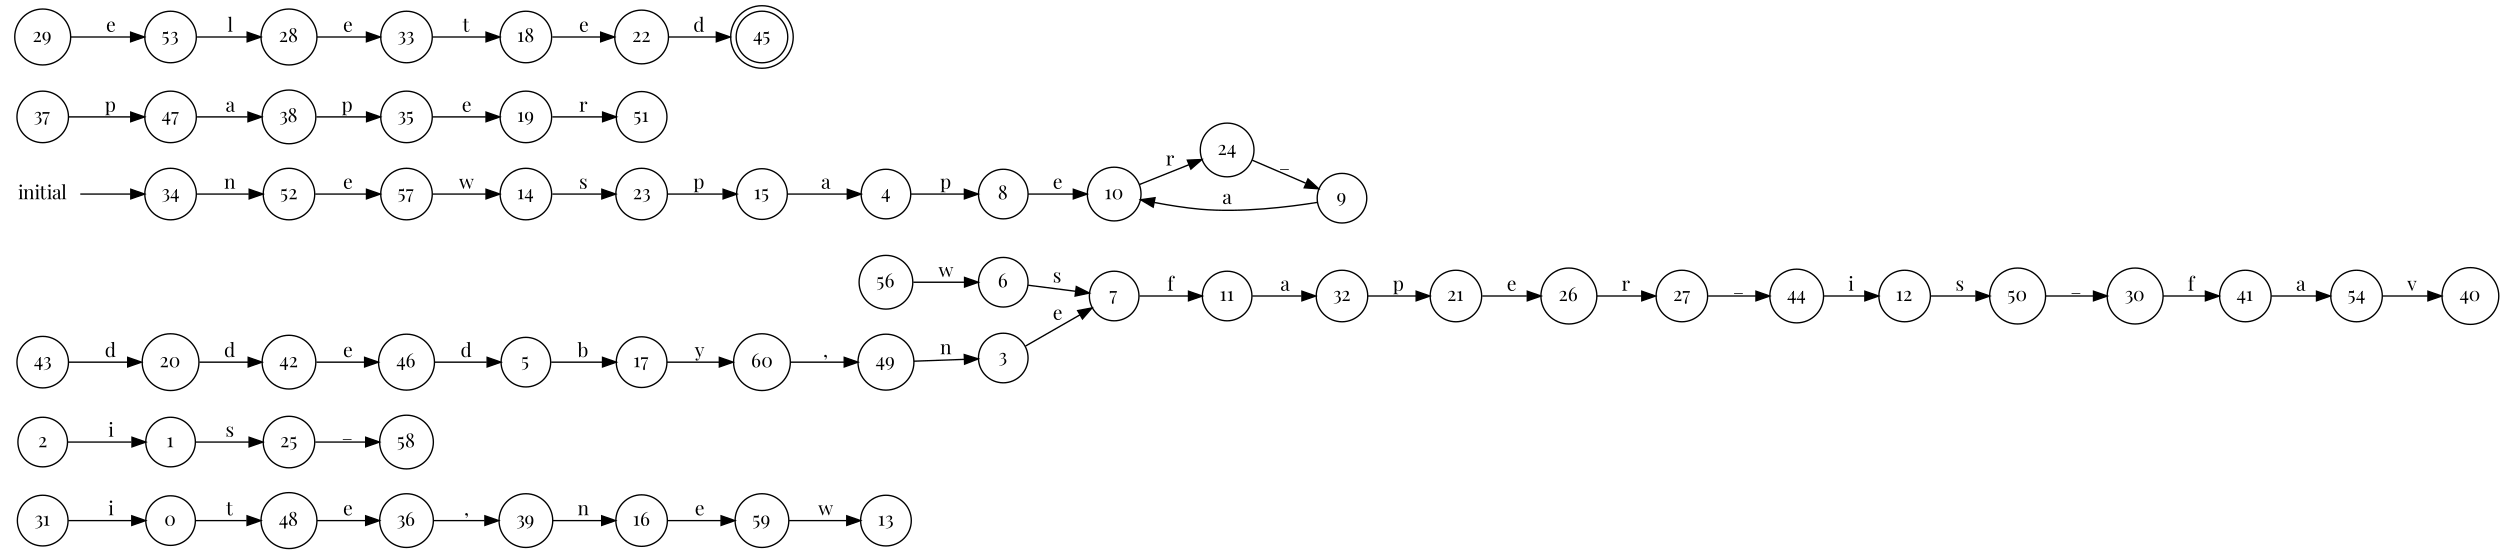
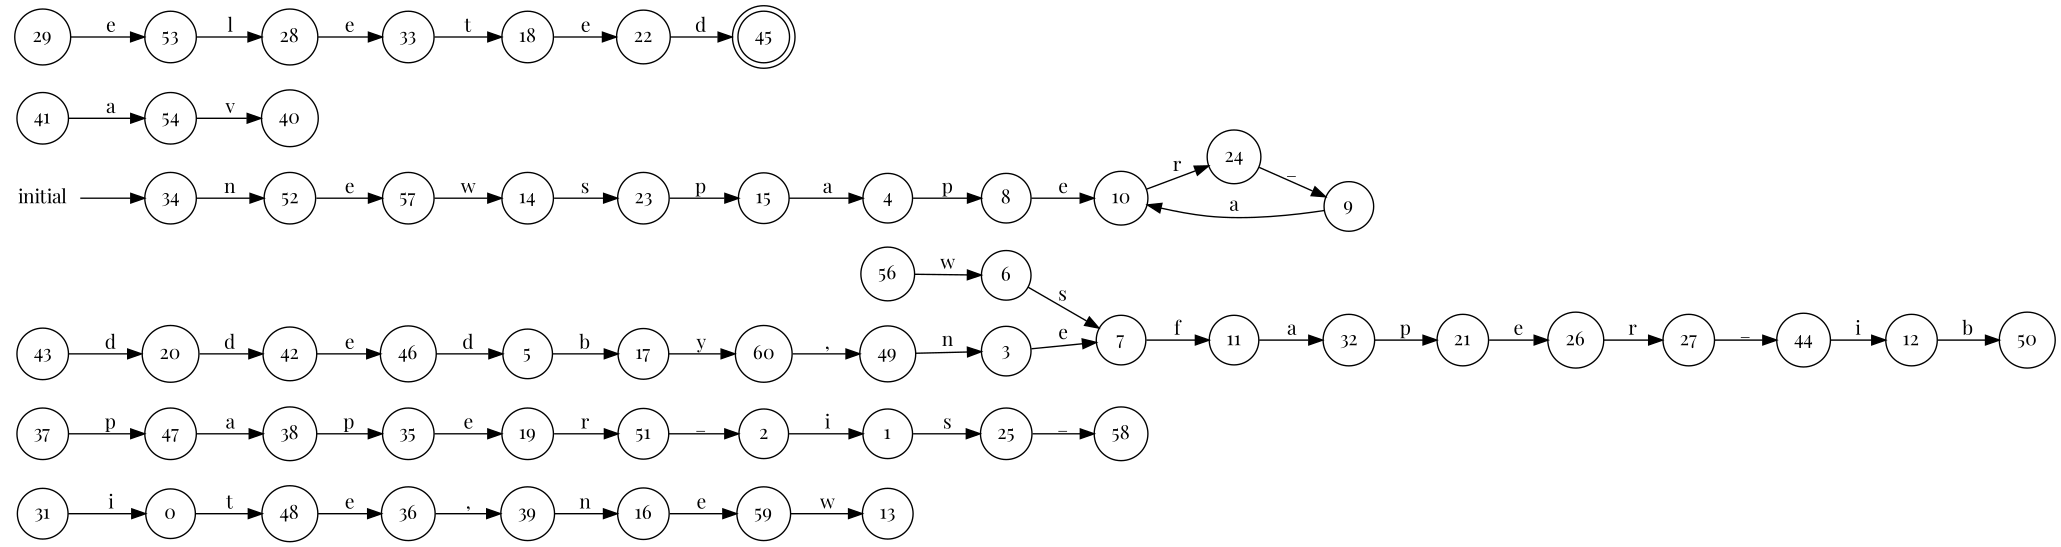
edge "12" -> "50": label "s" -> "b"
node "30": removed
edge "51" -> "2": added, label "_"
